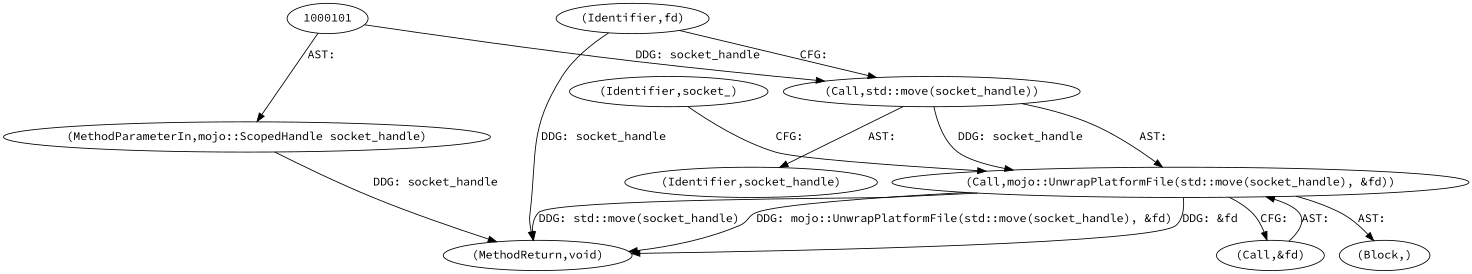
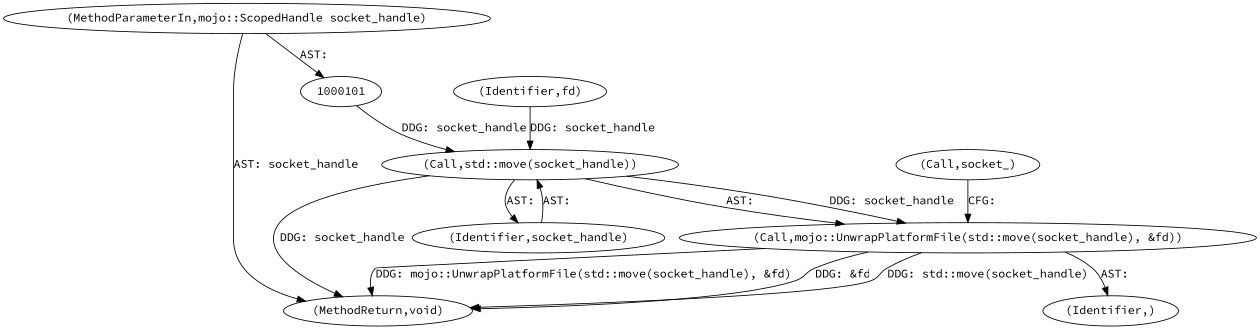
edge "(Identifier,fd)" -> "(Call,std::move(socket_handle))": label "CFG: " -> "DDG: socket_handle"
edge "1000101" -> "(MethodParameterIn,mojo::ScopedHandle socket_handle)": reversed
node "(Identifier,socket_)": label "(Identifier,socket_)" -> "(Call,socket_)"
edge "(Identifier,fd)" -> "(MethodReturn,void)": now "(Call,std::move(socket_handle))" -> "(MethodReturn,void)"
edge "(MethodParameterIn,mojo::ScopedHandle socket_handle)" -> "(MethodReturn,void)": label "DDG: socket_handle" -> "AST: socket_handle"
edge "(Identifier,socket_handle)" -> "(Call,std::move(socket_handle))": added, label "AST:"
node "(Call,&fd)": removed
node "(Block,)": label "(Block,)" -> "(Identifier,)"
